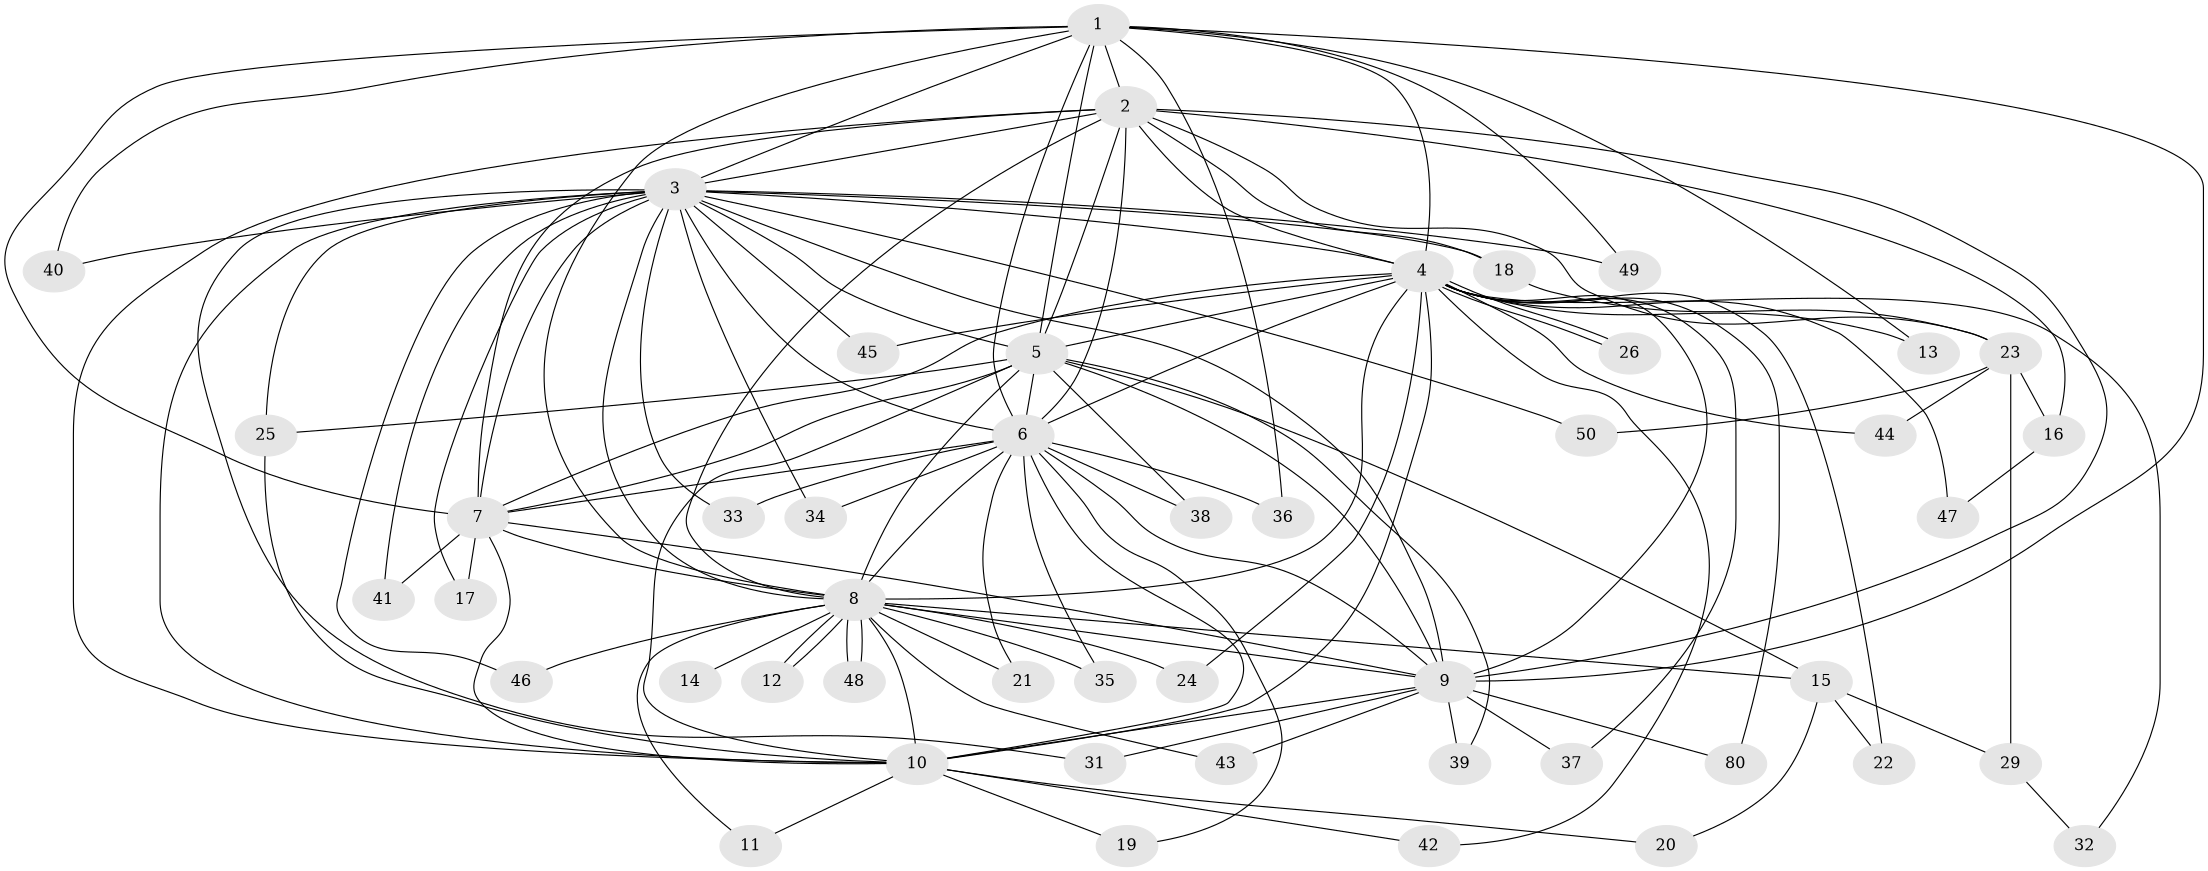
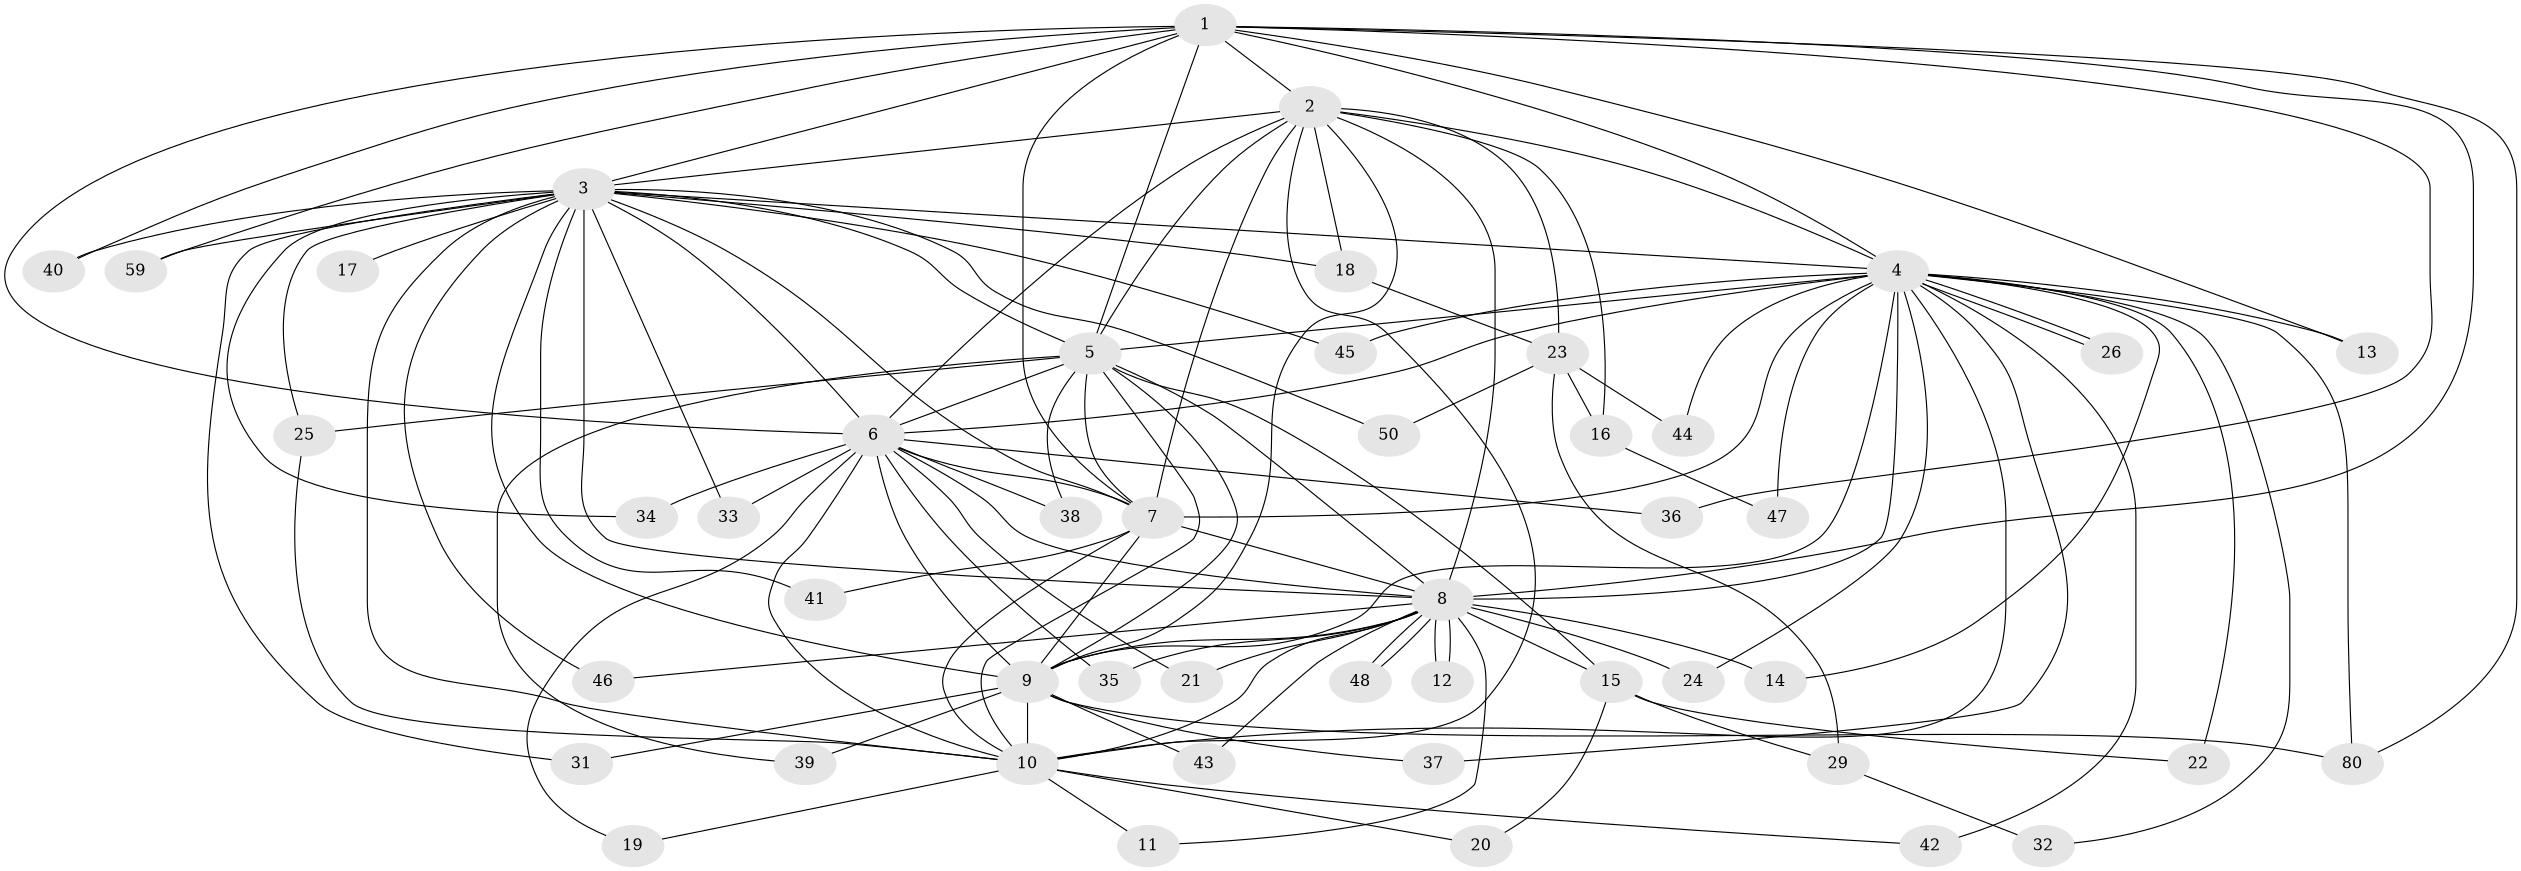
edge "1" -- "9": now "1" -- "80"
node "49": label "49" -> "59"
edge "4" -- "14": added
edge "7" -- "17": removed
